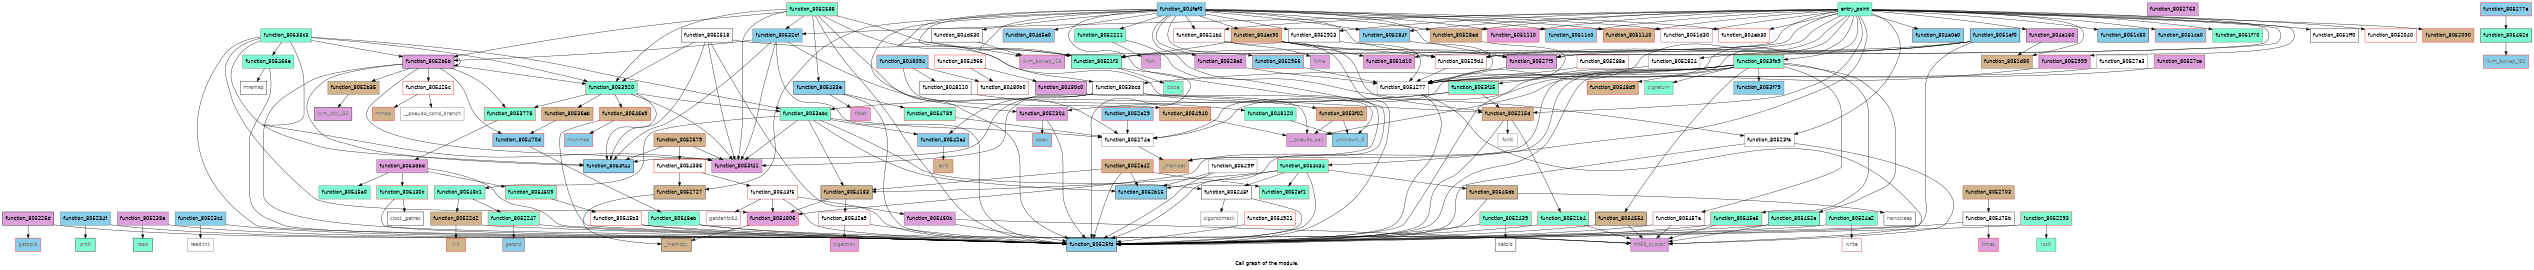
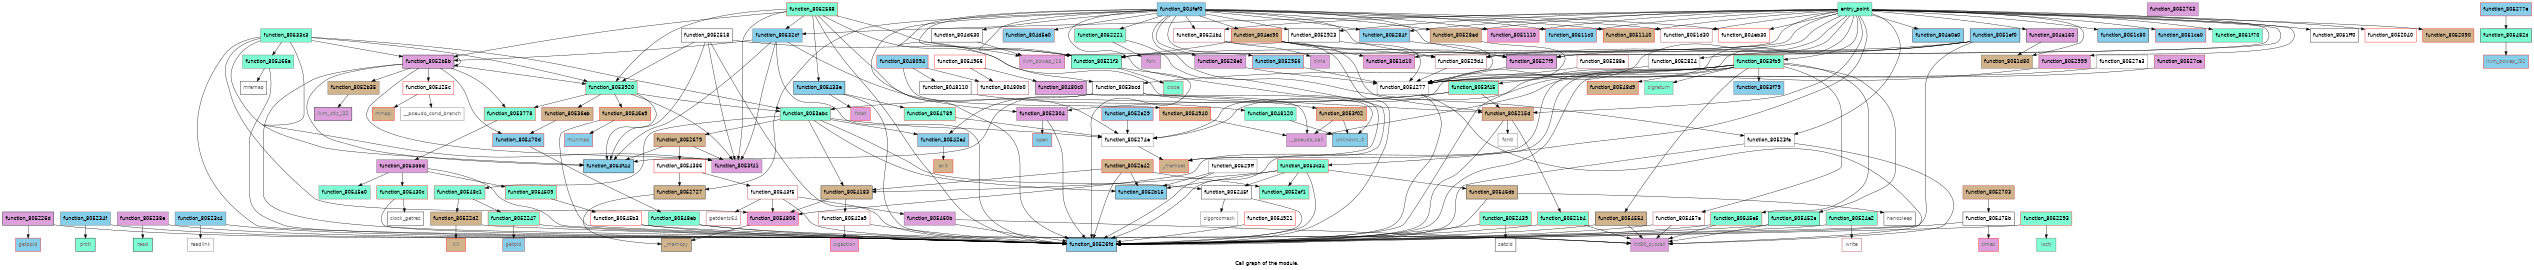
edge "function_8053abc" -> "function_8053f41": now "function_8053abc" -> "function_8052679"
edge "function_8053bcd" -> "function_8053f41": removed
